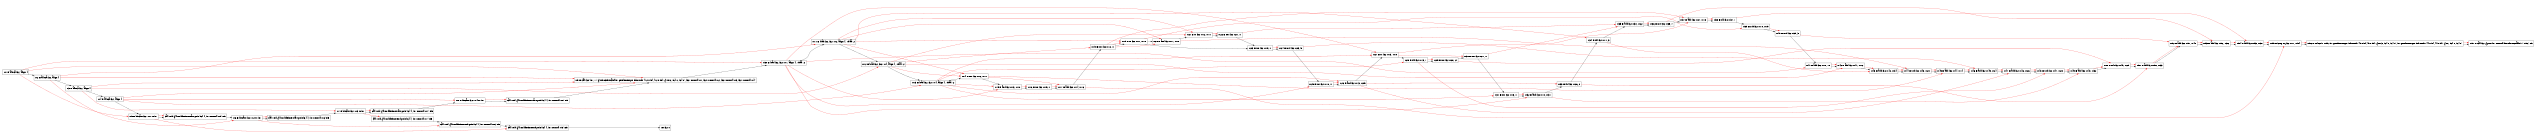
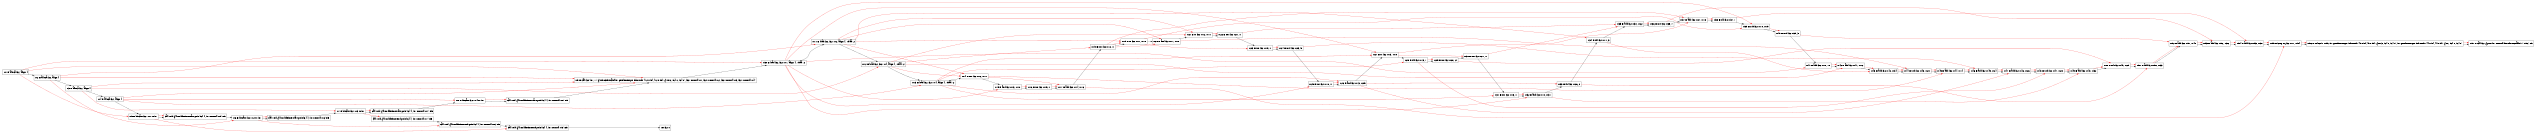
edge "%30 = load i32, i32* %1, align 4, !tbaa !2" -> "%39 = sub i32 %10, %19": added
edge "%19 = or i32 %11, %18" -> "%23 = xor i32 %19, -1": color black -> red
edge "%13 = load i32, i32* %4, align 4, !tbaa !2" -> "%15 = and i32 %13, %10": removed
